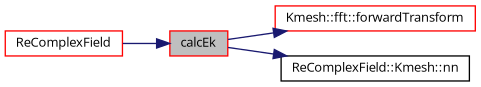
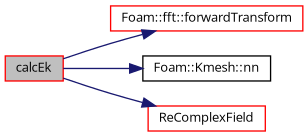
node "Kmesh::fft::forwardTransform": label "Kmesh::fft::forwardTransform" -> "Foam::fft::forwardTransform"
edge "ReComplexField" -> "calcEk": reversed
node "ReComplexField::Kmesh::nn": label "ReComplexField::Kmesh::nn" -> "Foam::Kmesh::nn"
